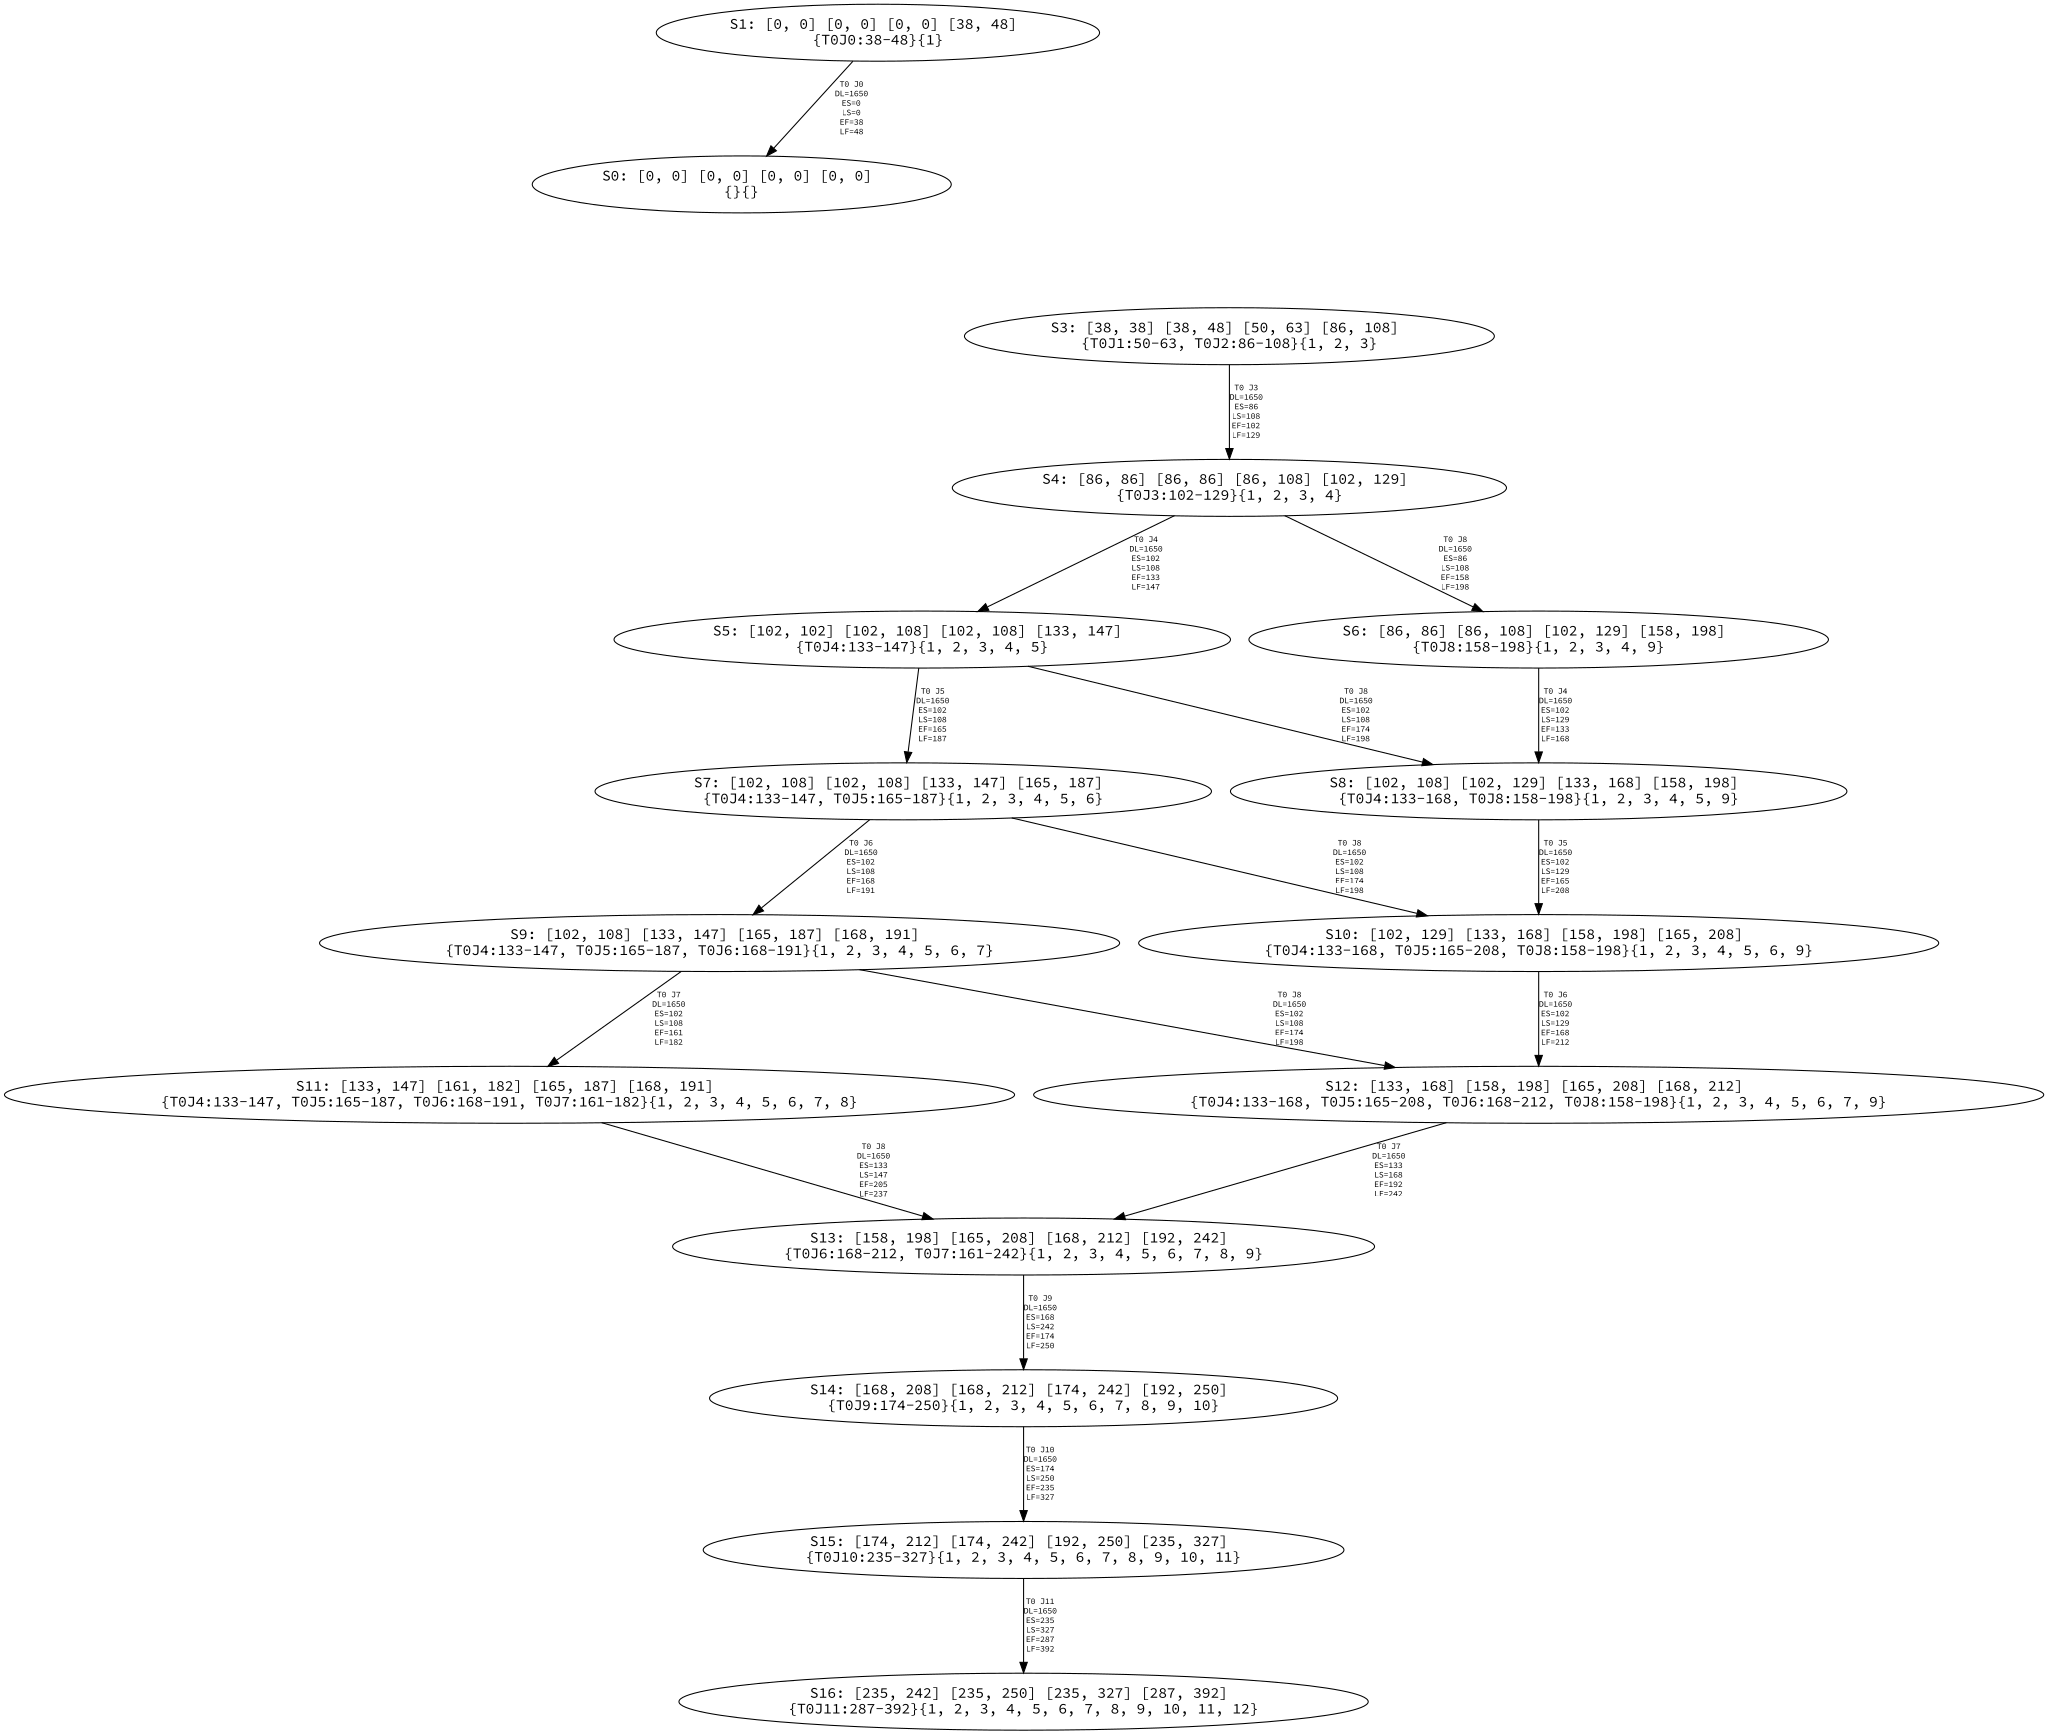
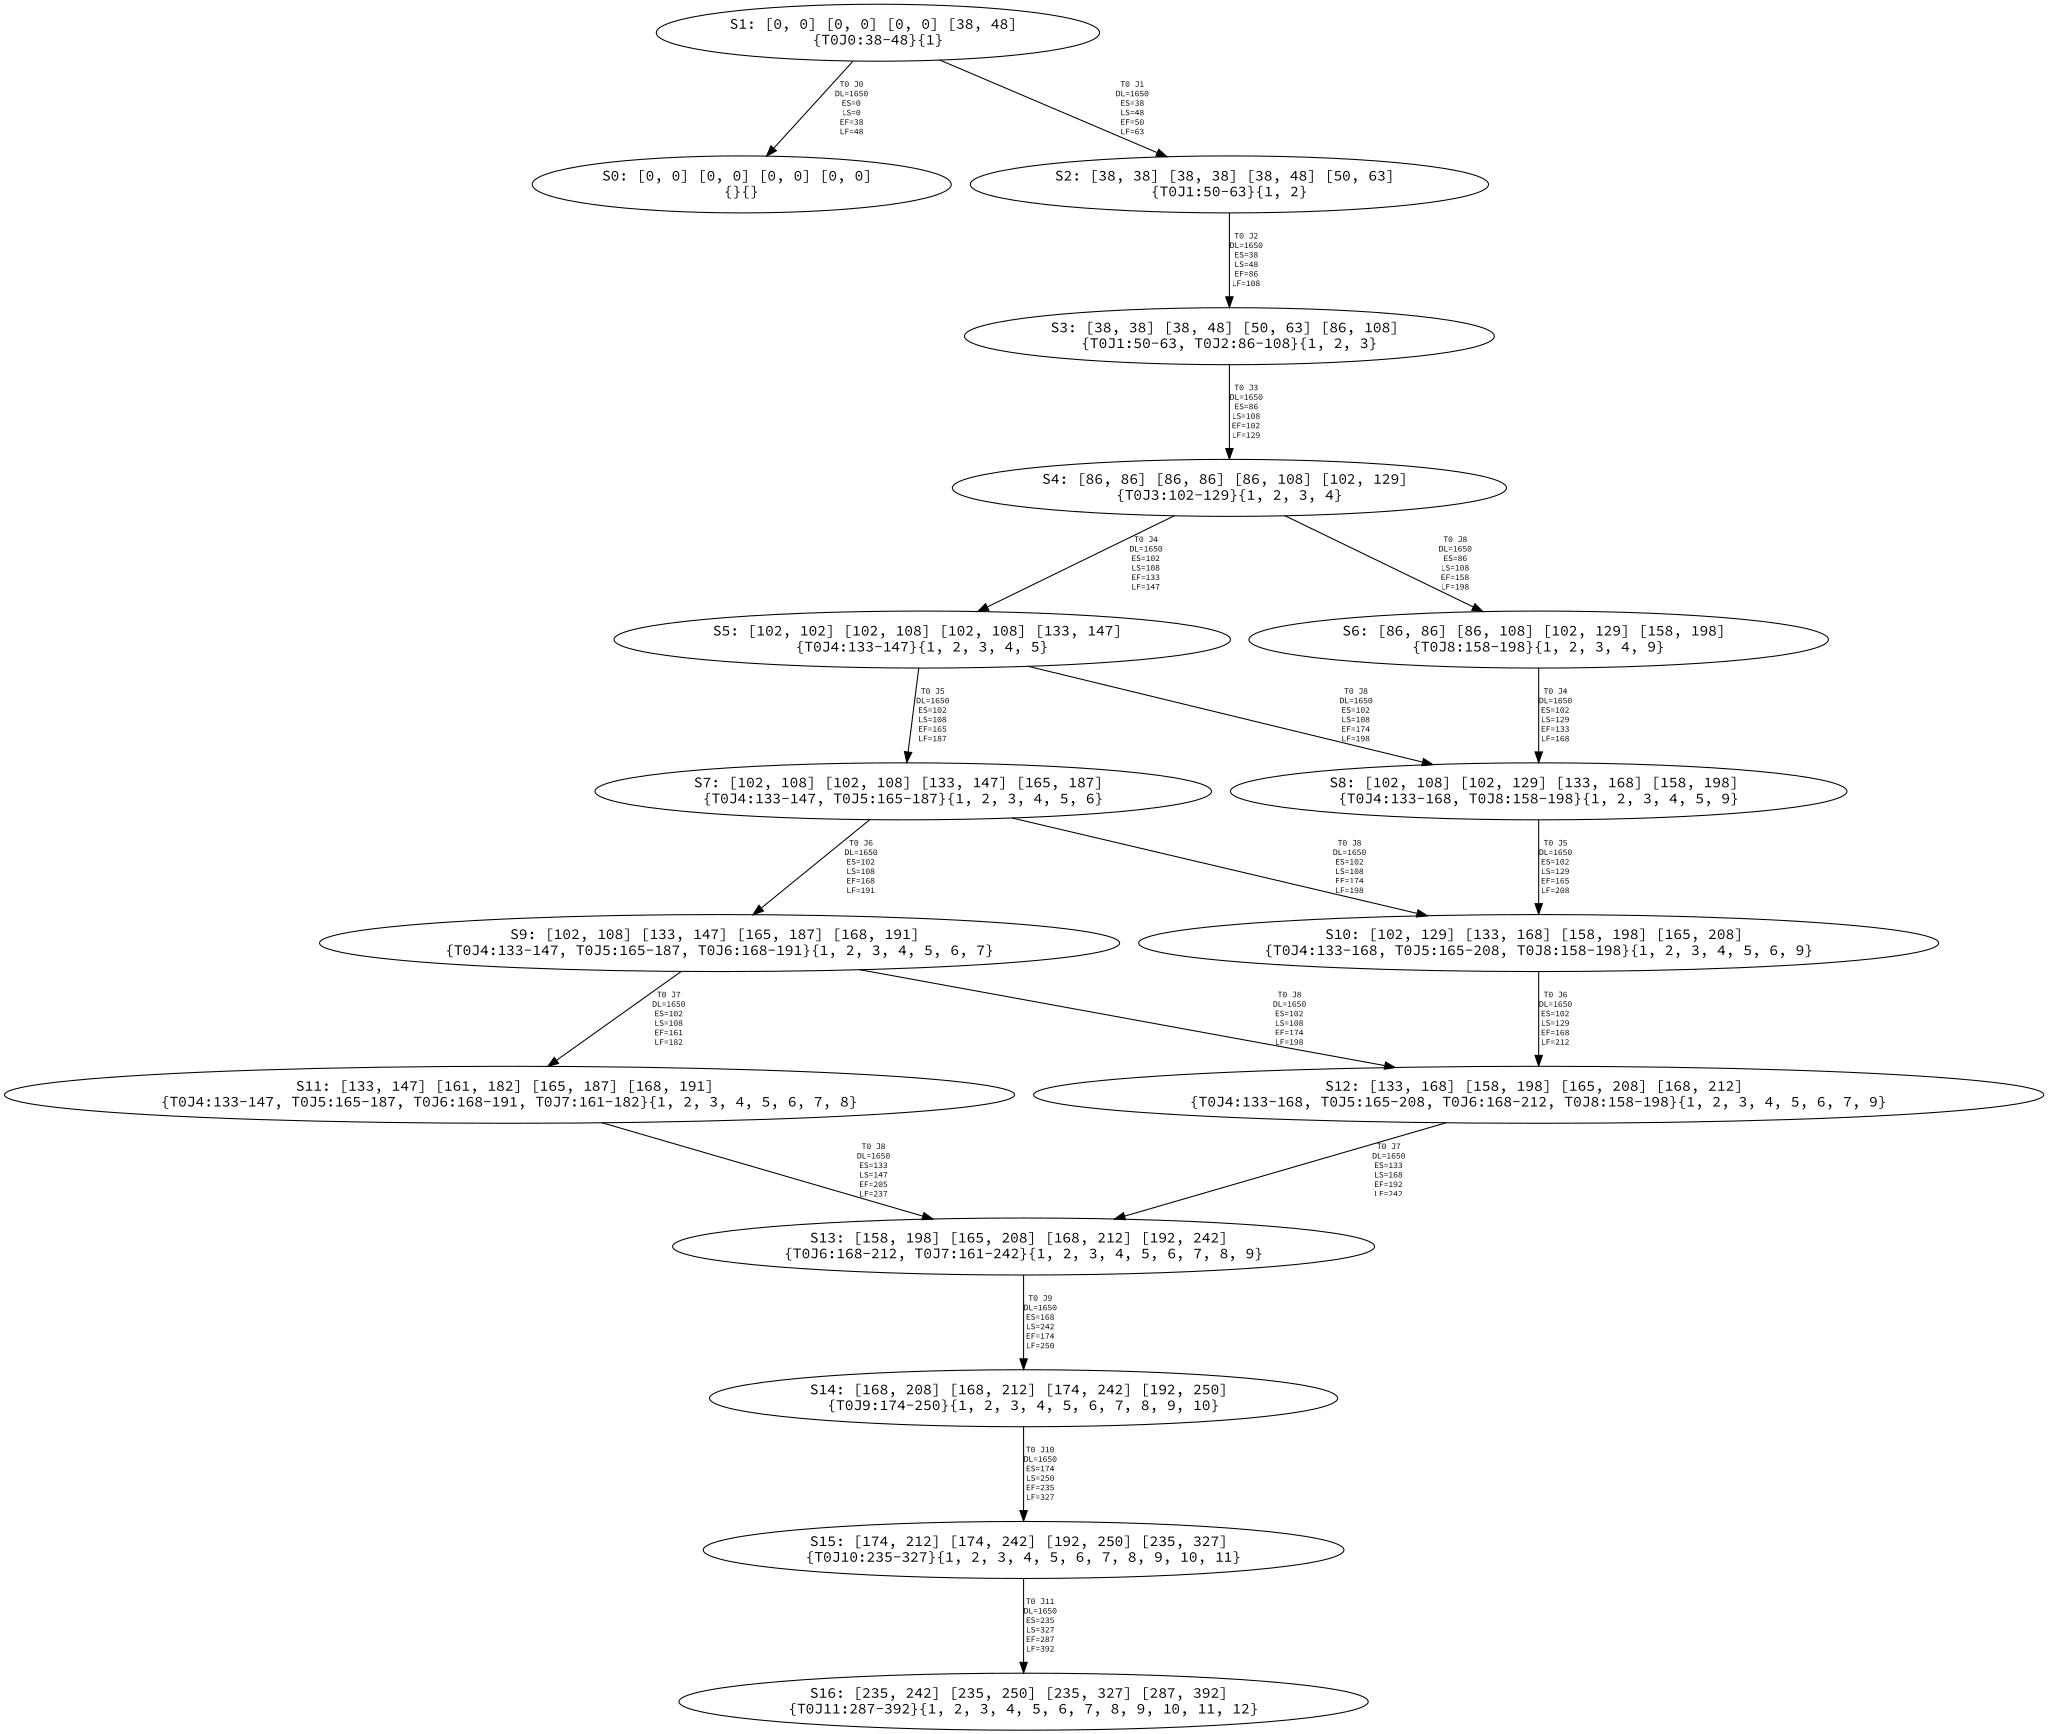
node "S2: [38, 38] [38, 38] [38, 48] [50, 63] {T0J1:50-63}{1, 2}": added
